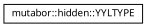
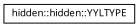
node "mutabor::hidden::YYLTYPE": label "mutabor::hidden::YYLTYPE" -> "hidden::hidden::YYLTYPE"
